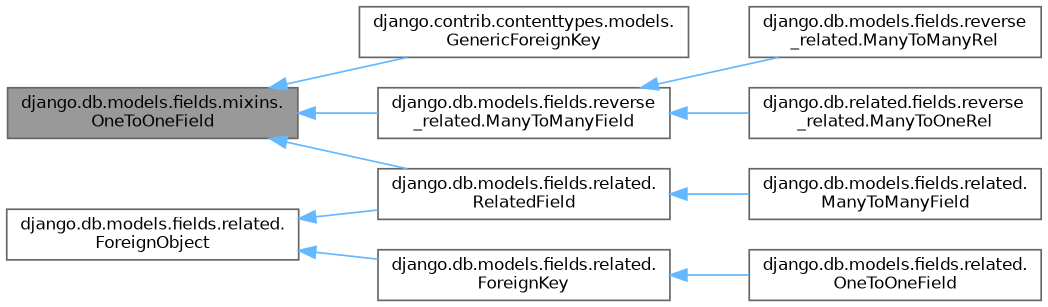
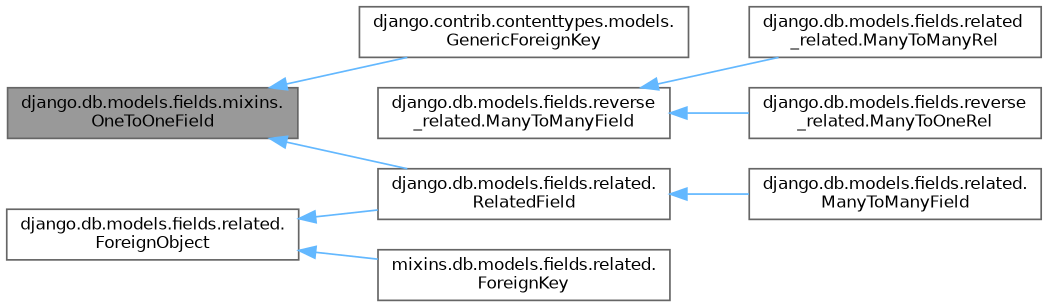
node "django.db.models.fields.reverse _related.ManyToManyRel": label "django.db.models.fields.reverse _related.ManyToManyRel" -> "django.db.models.fields.related _related.ManyToManyRel"
edge "django.db.models.fields.reverse _related.ManyToManyField" -> "django.db.models.fields.mixins. OneToOneField": removed
node "django.db.related.fields.reverse _related.ManyToOneRel": label "django.db.related.fields.reverse _related.ManyToOneRel" -> "django.db.models.fields.reverse _related.ManyToOneRel"
node "django.db.models.fields.related. ForeignKey": label "django.db.models.fields.related. ForeignKey" -> "mixins.db.models.fields.related. ForeignKey"
node "django.db.models.fields.related. OneToOneField": removed
